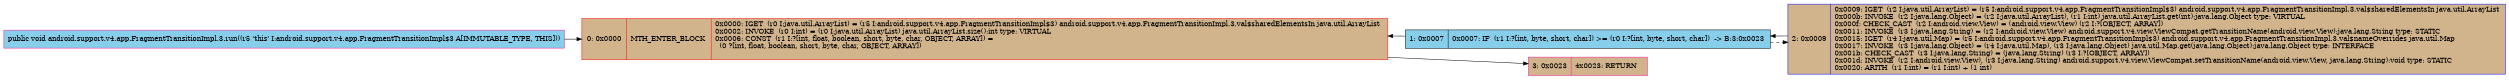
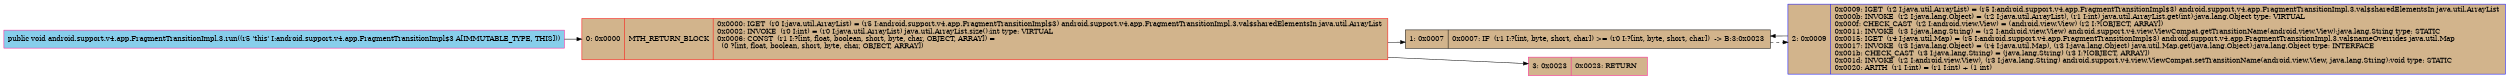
edge "1: 0x0007" -> "0: 0x0000": reversed
node "0: 0x0000": text "MTH_ENTER_BLOCK" -> "MTH_RETURN_BLOCK"
node "1: 0x0007": fillcolor skyblue -> tan
node "3: 0x0023": text "4x0023: RETURN" -> "0x0023: RETURN"
